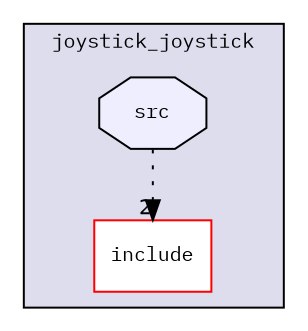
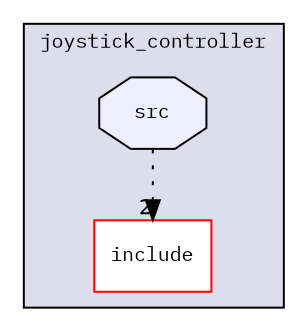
cluster "joystick_joystick": label "joystick_joystick" -> "joystick_controller"
